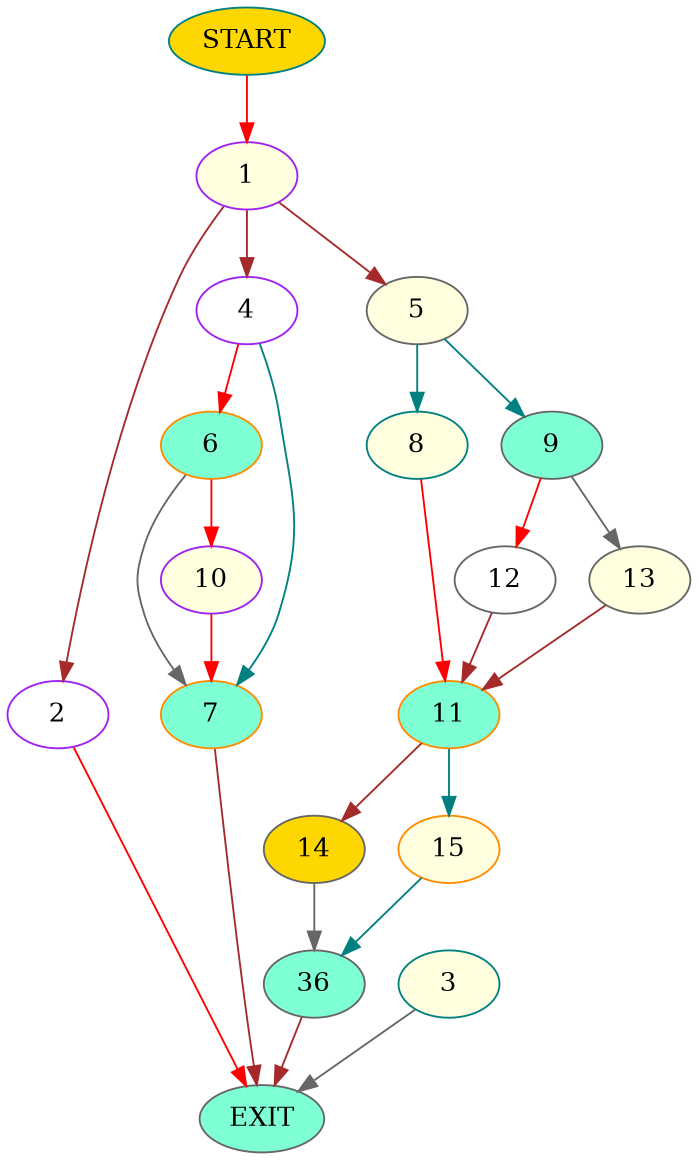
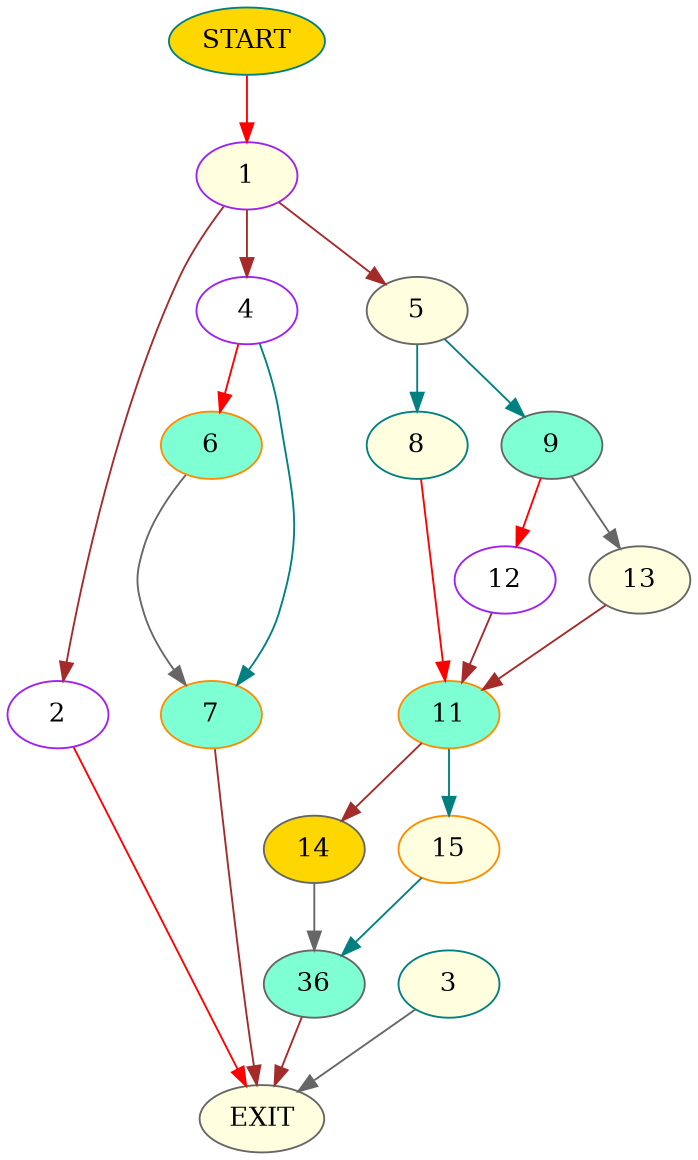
node "10": removed
node "12": color gray40 -> purple
node "EXIT": fillcolor aquamarine -> lightyellow
